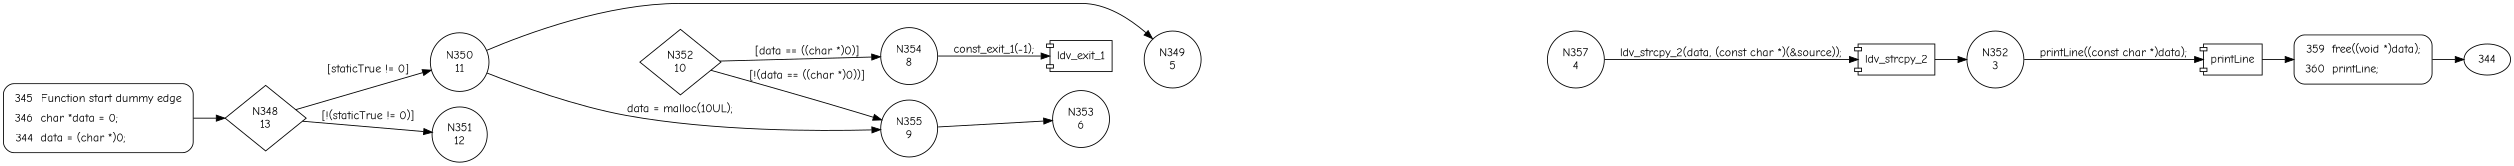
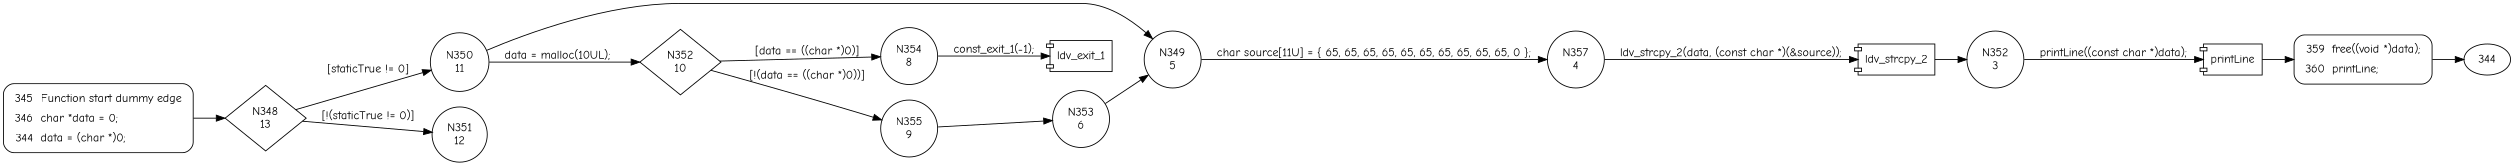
edge "N349 5" -> "N357 4": added, label "char source[11U] = { 65, 65, 65, 65, 65, 65, 65, 65, 65, 65, 0 };"
edge "N353 6" -> "N349 5": added
edge "N350 11" -> "N355 9": now "N350 11" -> "N352 10"
